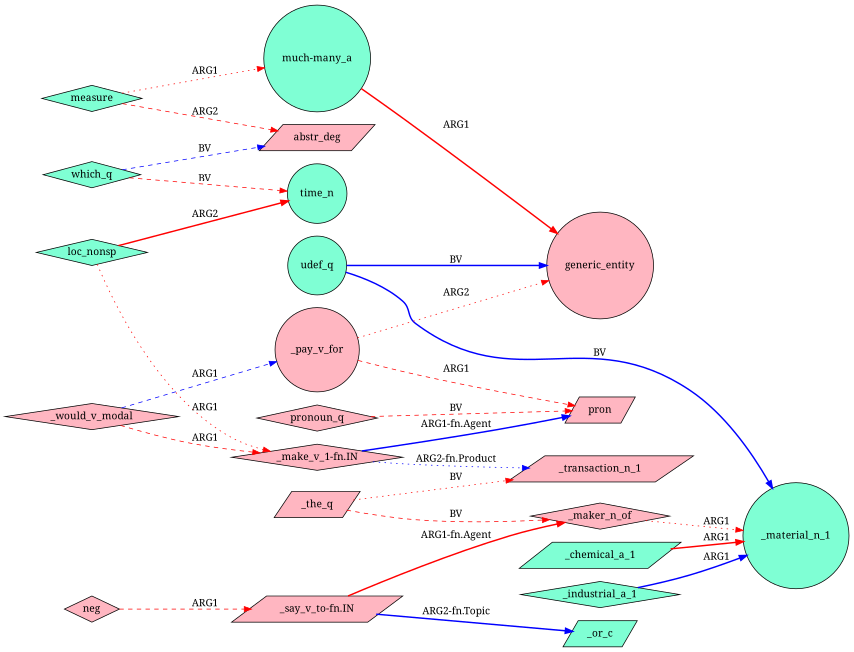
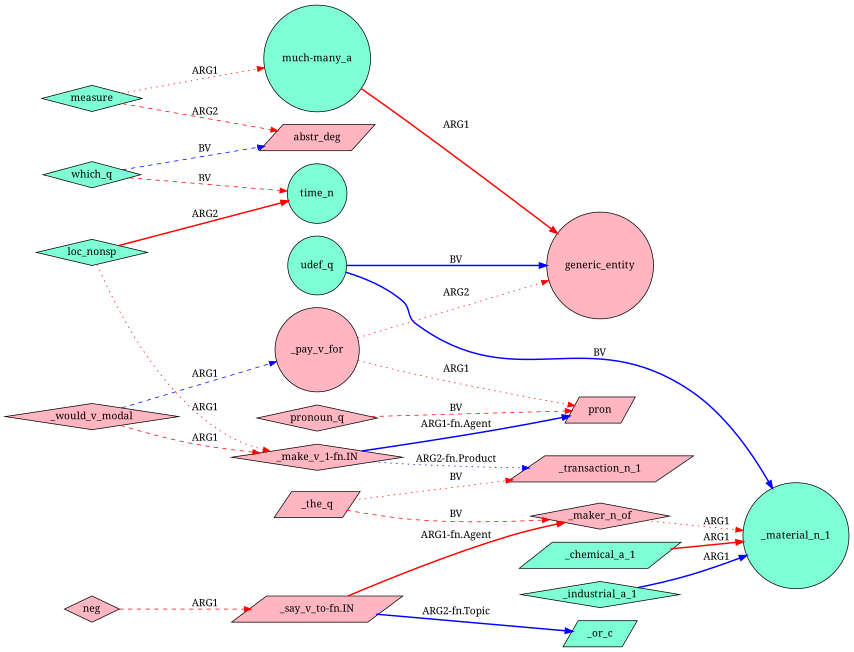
edge "_pay_v_for" -> "pron": style dashed -> dotted
